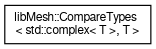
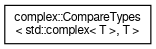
node "libMesh::CompareTypes < std::complex< T >, T >": label "libMesh::CompareTypes < std::complex< T >, T >" -> "complex::CompareTypes < std::complex< T >, T >"
